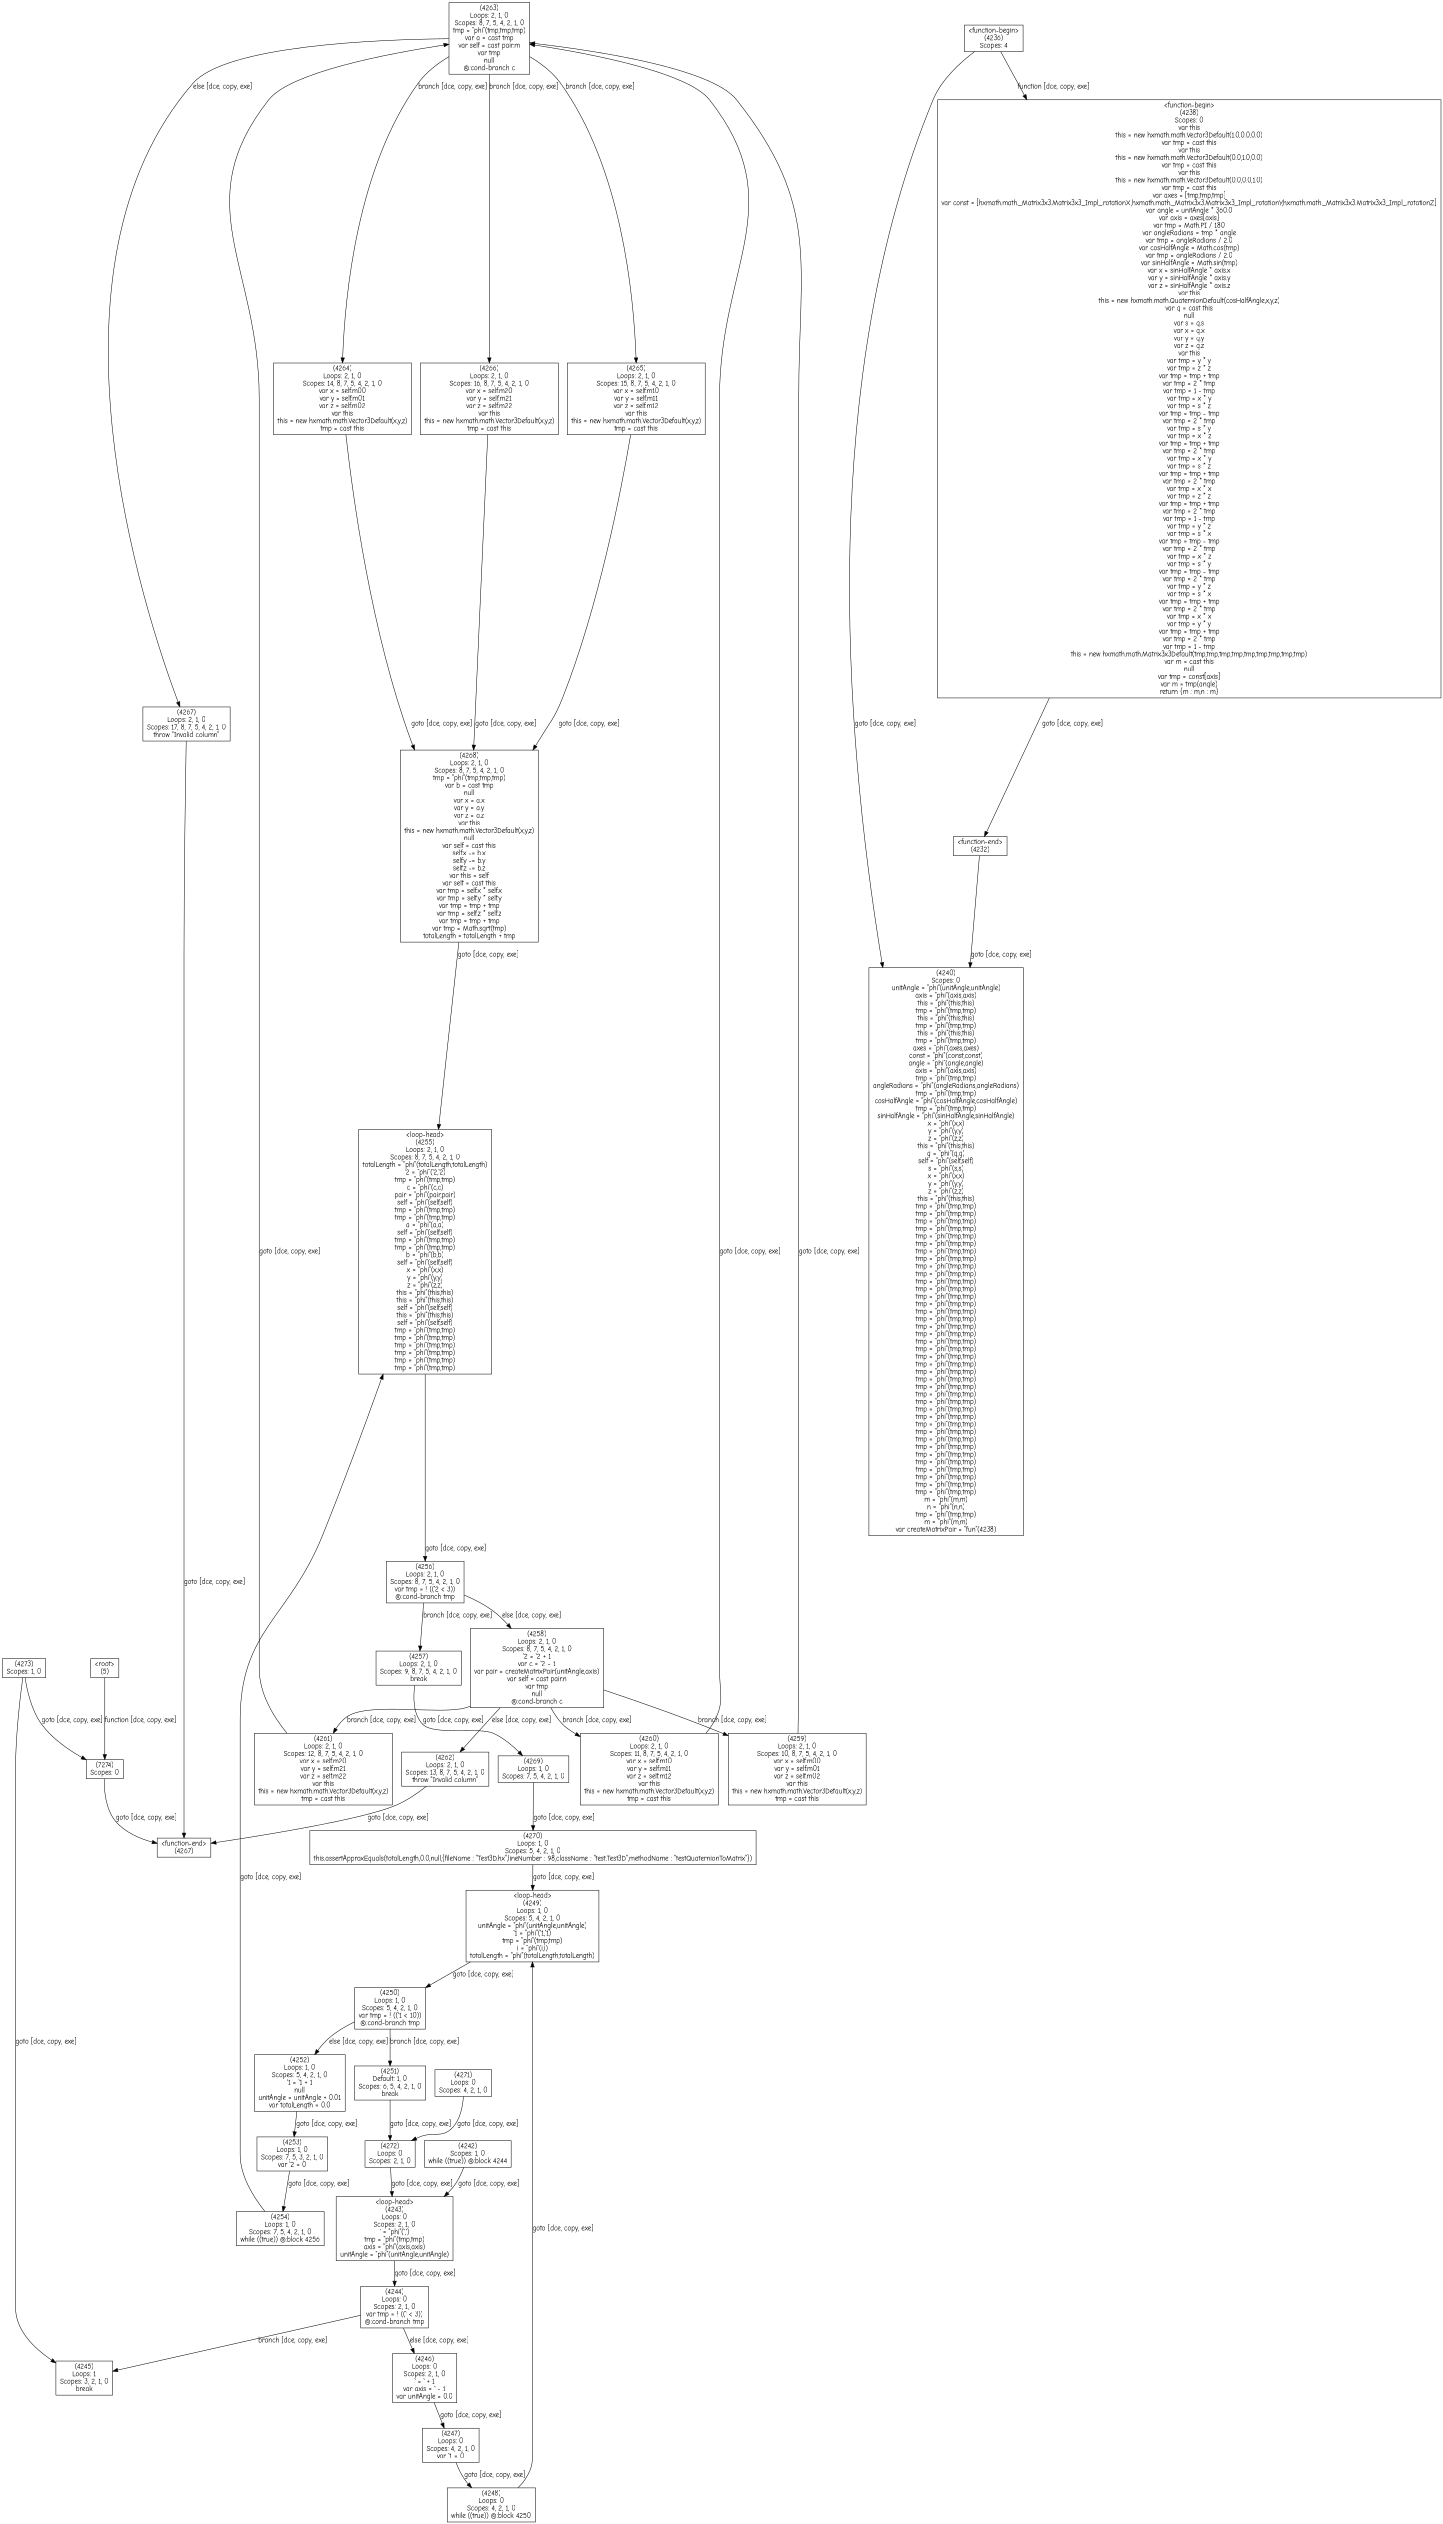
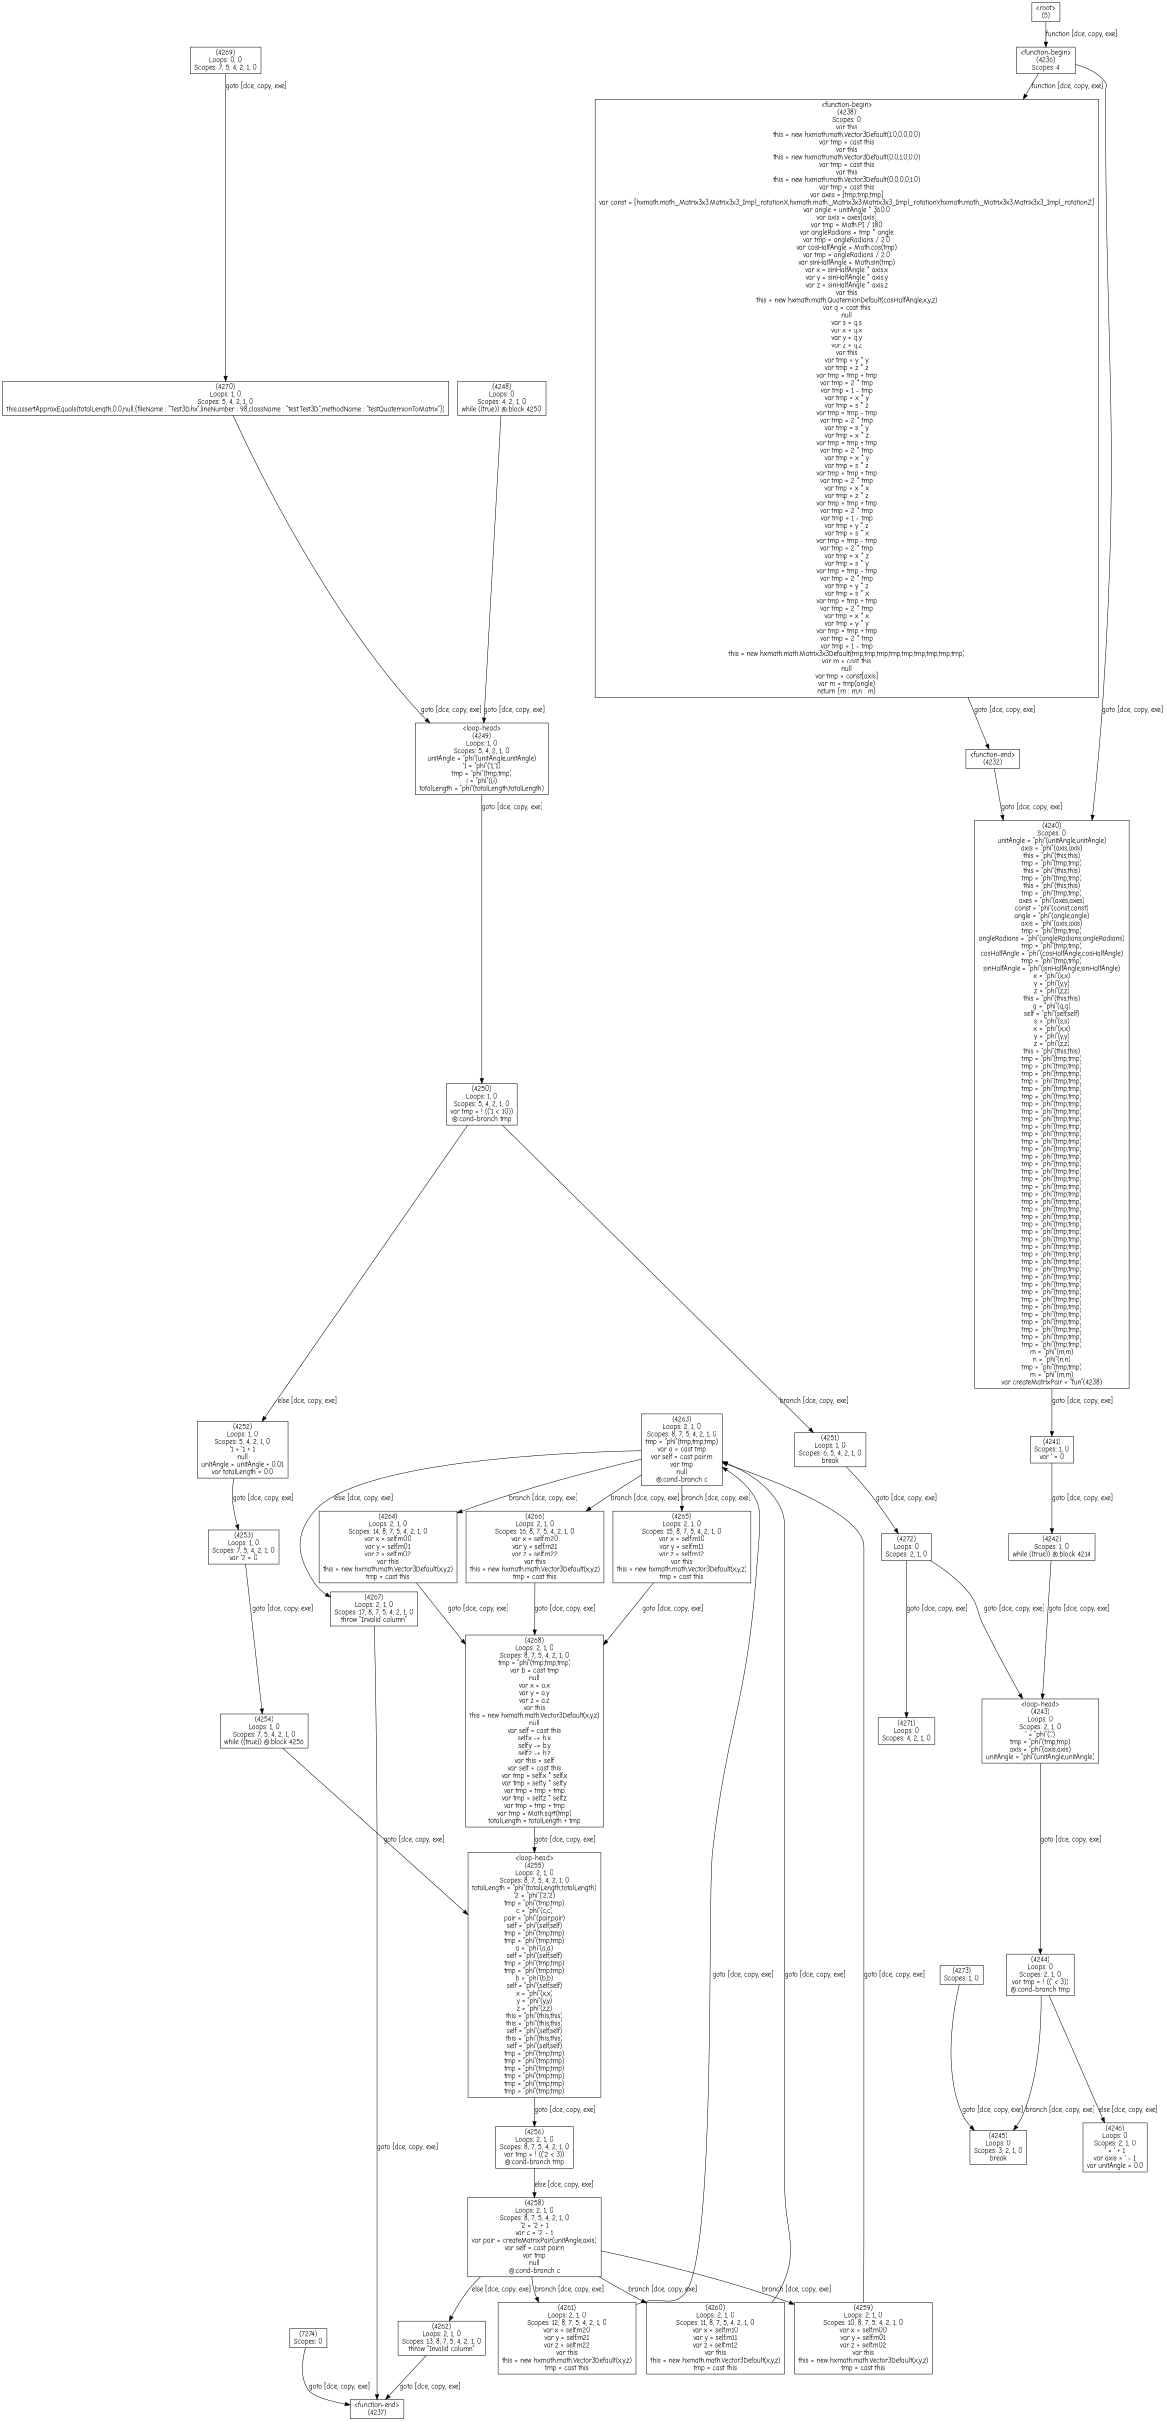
node "(4241) Scopes: 1, 0 var ` = 0": added
node "(4257) Loops: 2, 1, 0 Scopes: 9, 8, 7, 5, 4, 2, 1, 0 break": removed
edge "<root> (5)" -> "(7274) Scopes: 0": now "<root> (5)" -> "<function-begin> (4236) Scopes: 4"
edge "(4273) Scopes: 1, 0" -> "(7274) Scopes: 0": removed, label "goto [dce, copy, exe]"
node "(4269) Loops: 1, 0 Scopes: 7, 5, 4, 2, 1, 0": label "(4269) Loops: 1, 0 Scopes: 7, 5, 4, 2, 1, 0" -> "(4269) Loops: 0, 0 Scopes: 7, 5, 4, 2, 1, 0"
node "<function-end> (4267)": label "<function-end> (4267)" -> "<function-end> (4237)"
node "(4251) Default: 1, 0 Scopes: 6, 5, 4, 2, 1, 0 break": label "(4251) Default: 1, 0 Scopes: 6, 5, 4, 2, 1, 0 break" -> "(4251) Loops: 1, 0 Scopes: 6, 5, 4, 2, 1, 0 break"
edge "(4271) Loops: 0 Scopes: 4, 2, 1, 0" -> "(4272) Loops: 0 Scopes: 2, 1, 0": reversed
node "(4253) Loops: 1, 0 Scopes: 7, 5, 3, 2, 1, 0 var `2 = 0": label "(4253) Loops: 1, 0 Scopes: 7, 5, 3, 2, 1, 0 var `2 = 0" -> "(4253) Loops: 1, 0 Scopes: 7, 5, 4, 2, 1, 0 var `2 = 0"
node "(4242) Scopes: 1, 0 while ((true)) @:block 4244": label "(4242) Scopes: 1, 0 while ((true)) @:block 4244" -> "(4242) Scopes: 1, 0 while ((true)) @:block 4214"
node "(4245) Loops: 1 Scopes: 3, 2, 1, 0 break": label "(4245) Loops: 1 Scopes: 3, 2, 1, 0 break" -> "(4245) Loops: 0 Scopes: 3, 2, 1, 0 break"
node "(4247) Loops: 0 Scopes: 4, 2, 1, 0 var `1 = 0": removed
